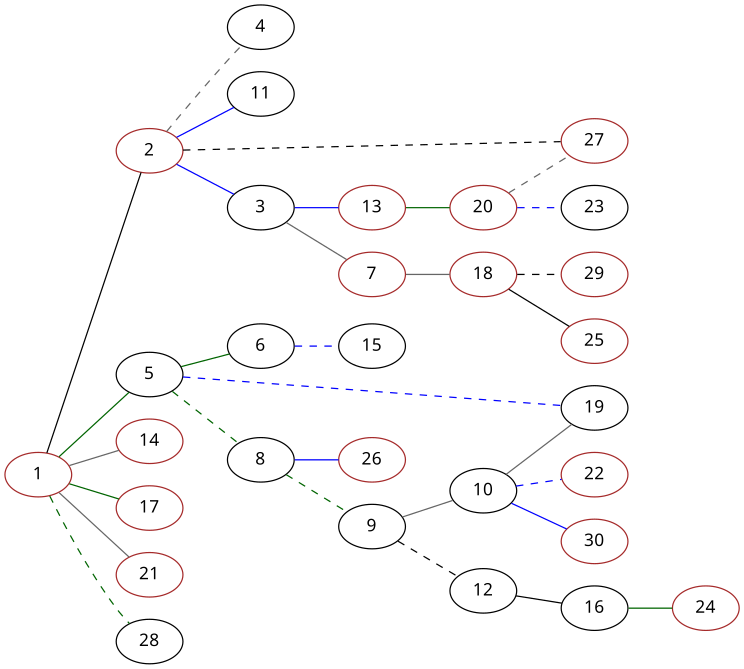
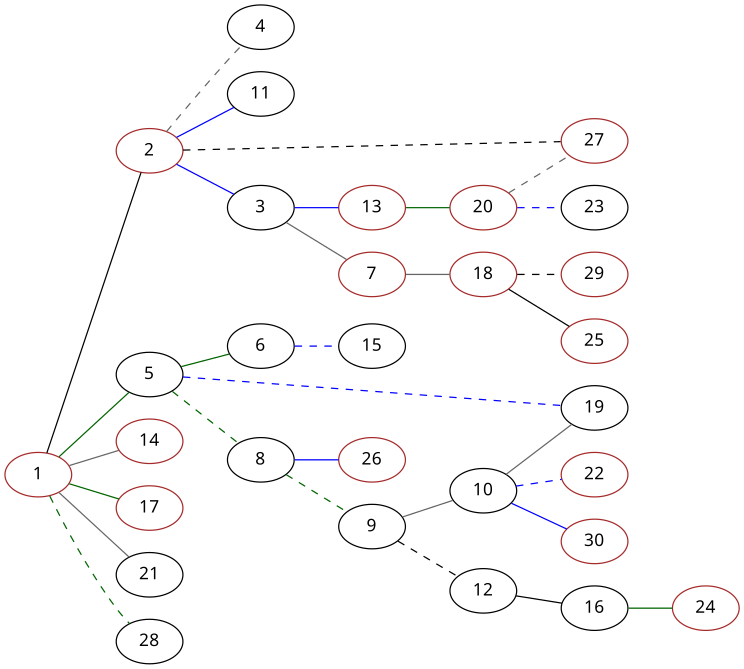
node "21": color brown -> black
